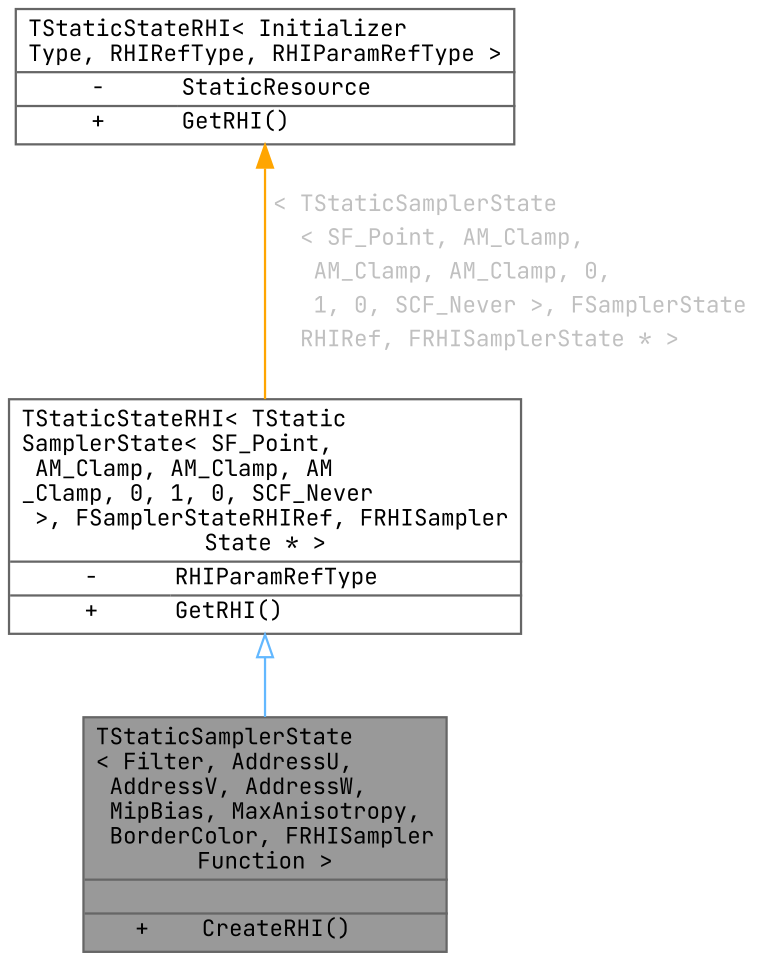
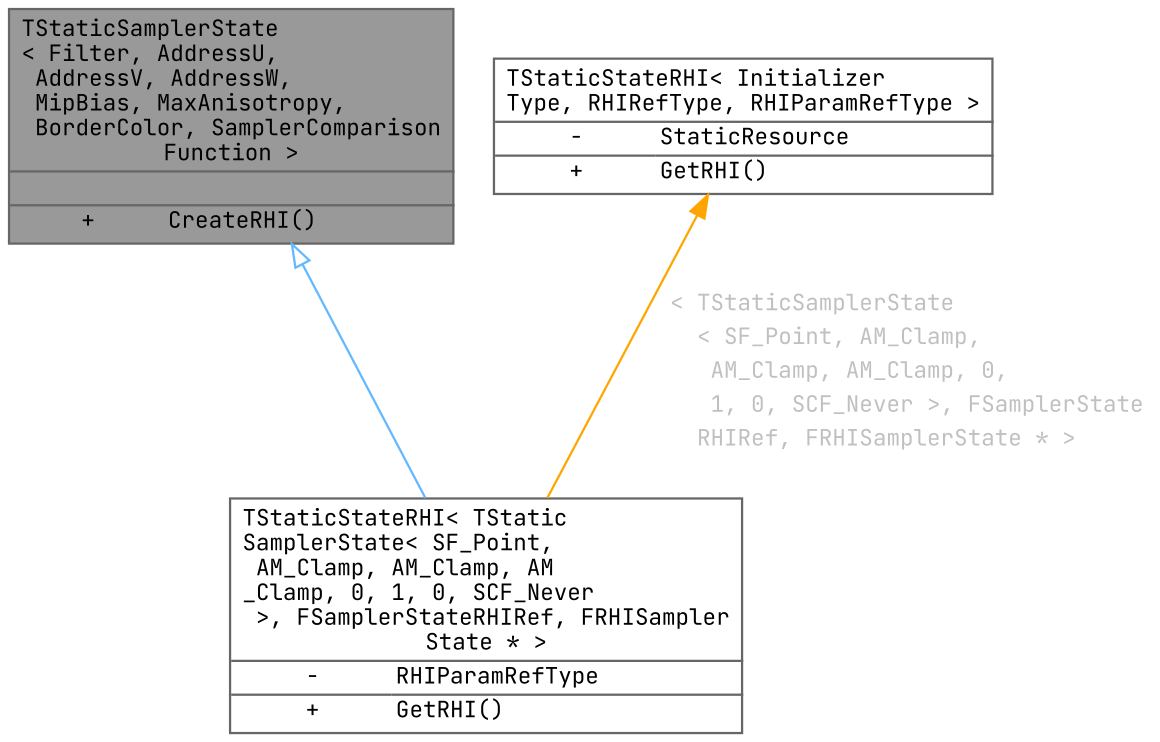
edge "TStaticSamplerState" -> "TStaticStateRHI< TStatic": reversed
node "TStaticSamplerState": text "BorderColor, FRHISampler" -> "BorderColor, SamplerComparison"
